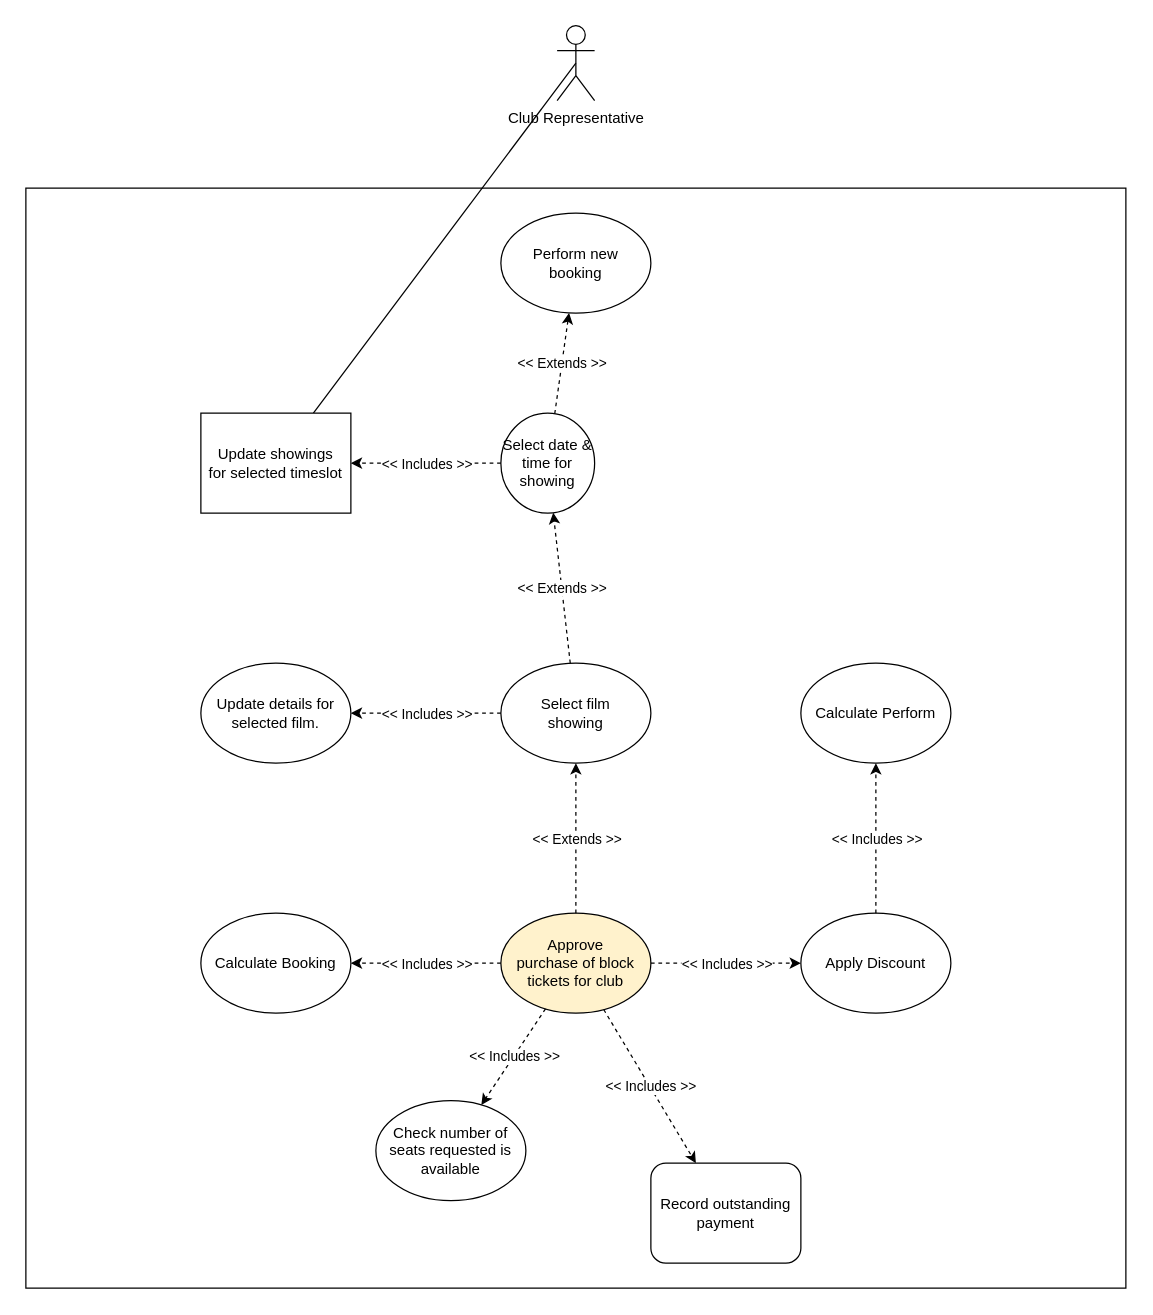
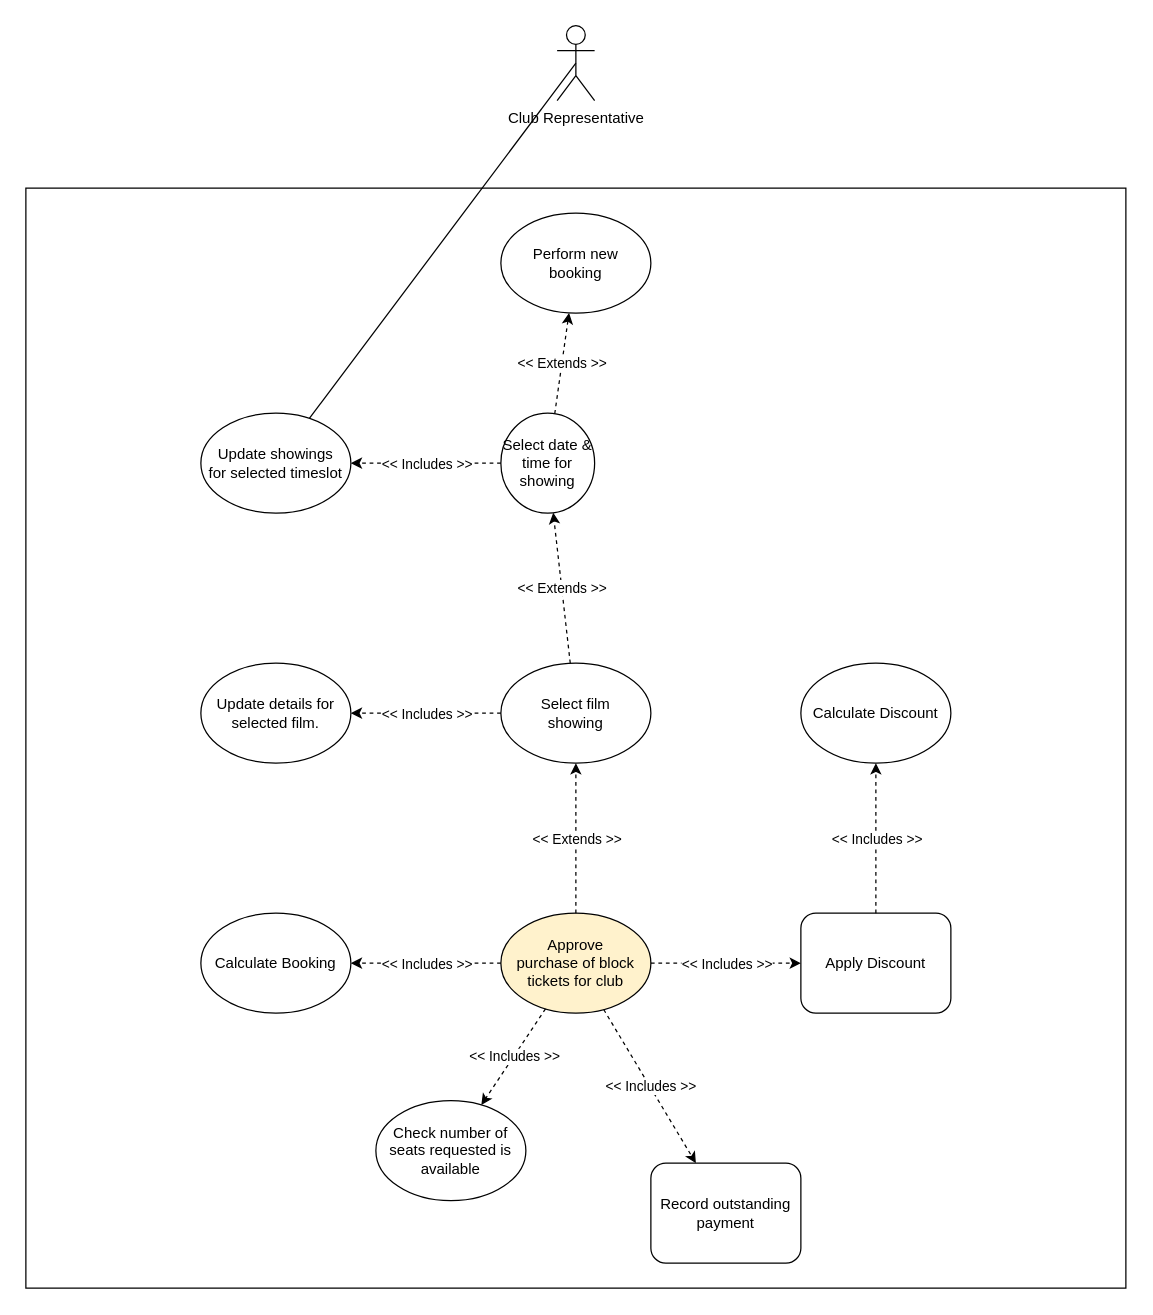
node "Update showings for selected timeslot": shape rectangle -> ellipse
node "Calculate Perform": label "Calculate Perform" -> "Calculate Discount"
node "Apply Discount": shape ellipse -> rounded rectangle
